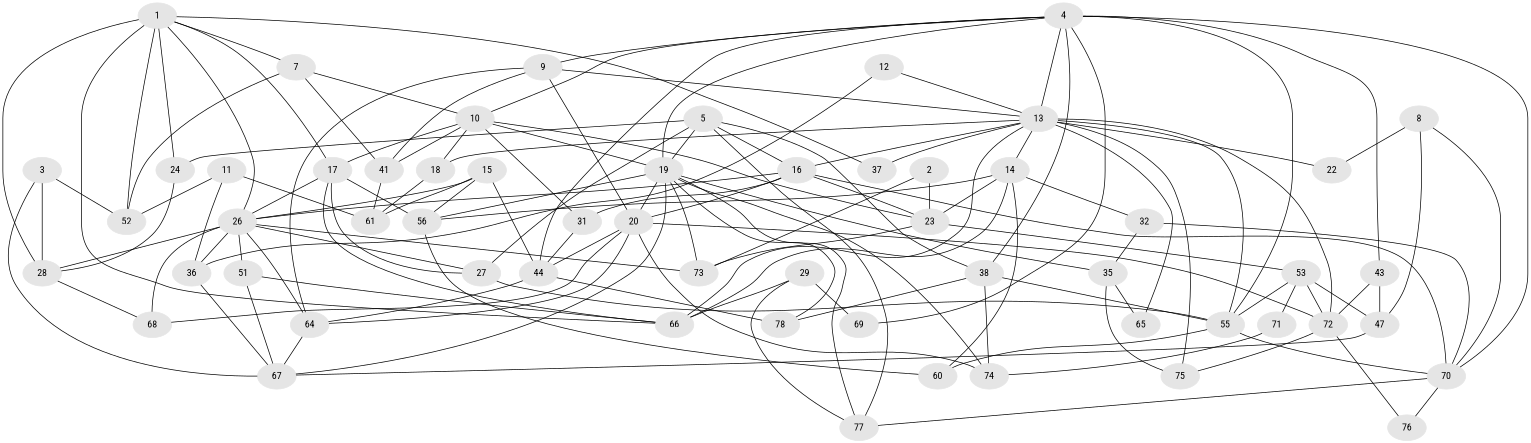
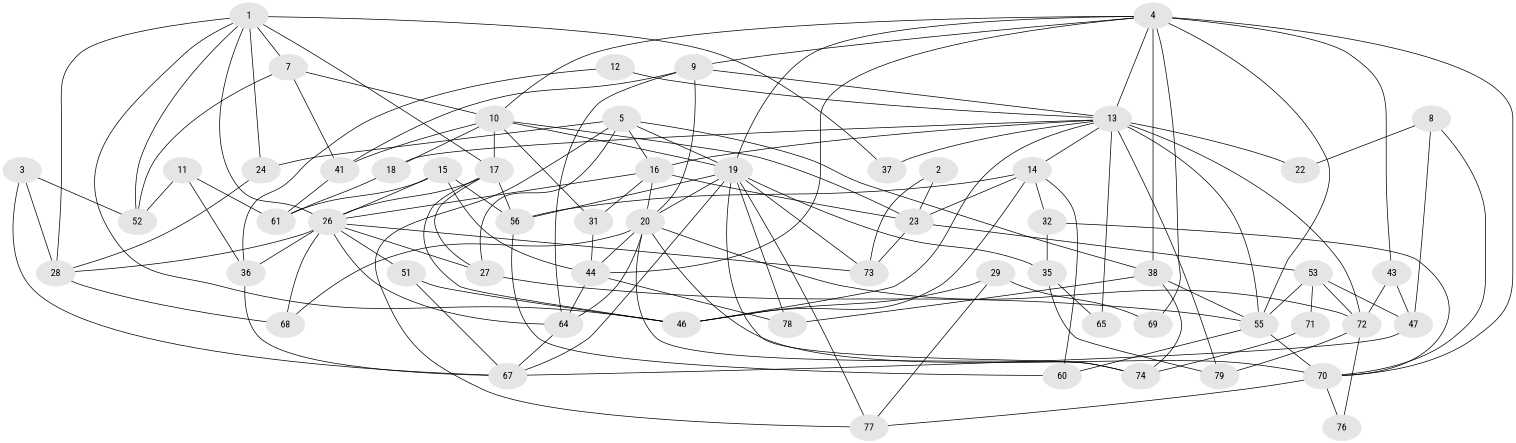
edge "16" -- "70": now "20" -- "70"
node "66": label "66" -> "46"
node "75": label "75" -> "79"
